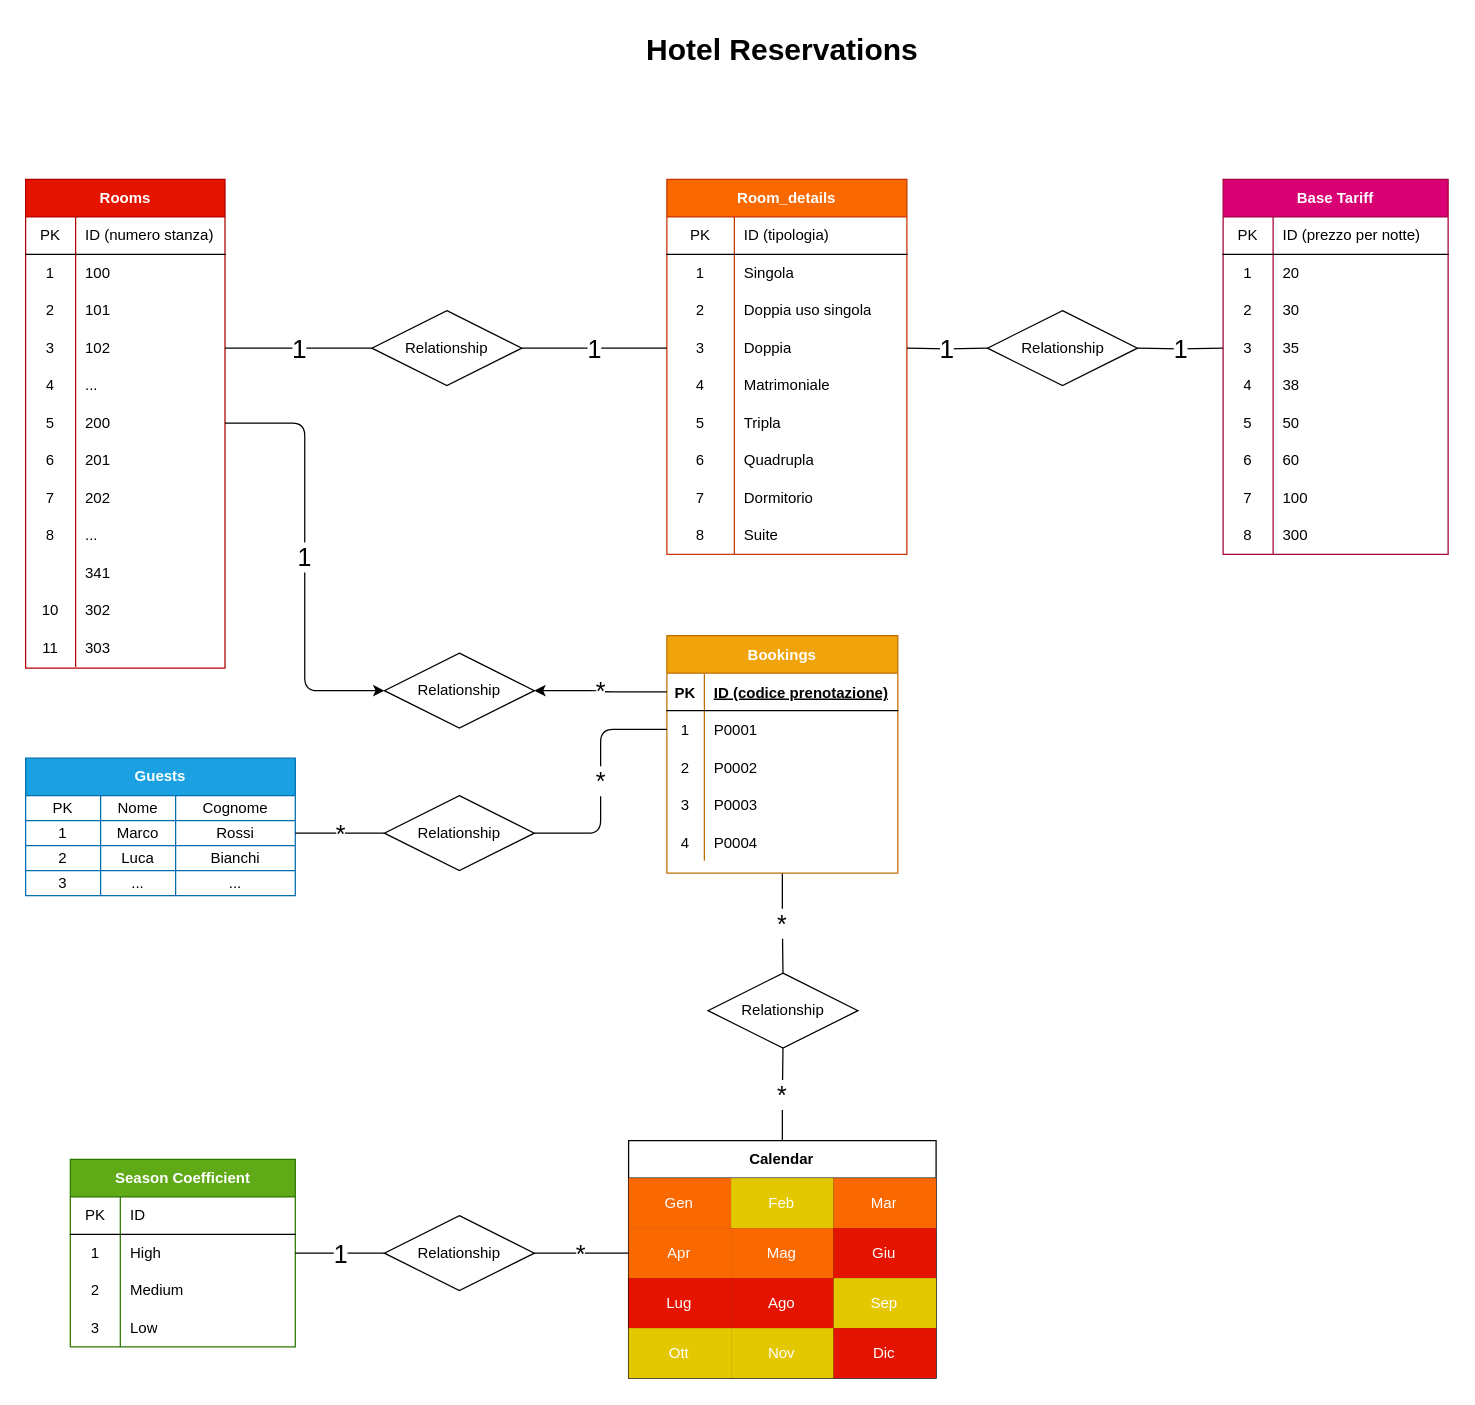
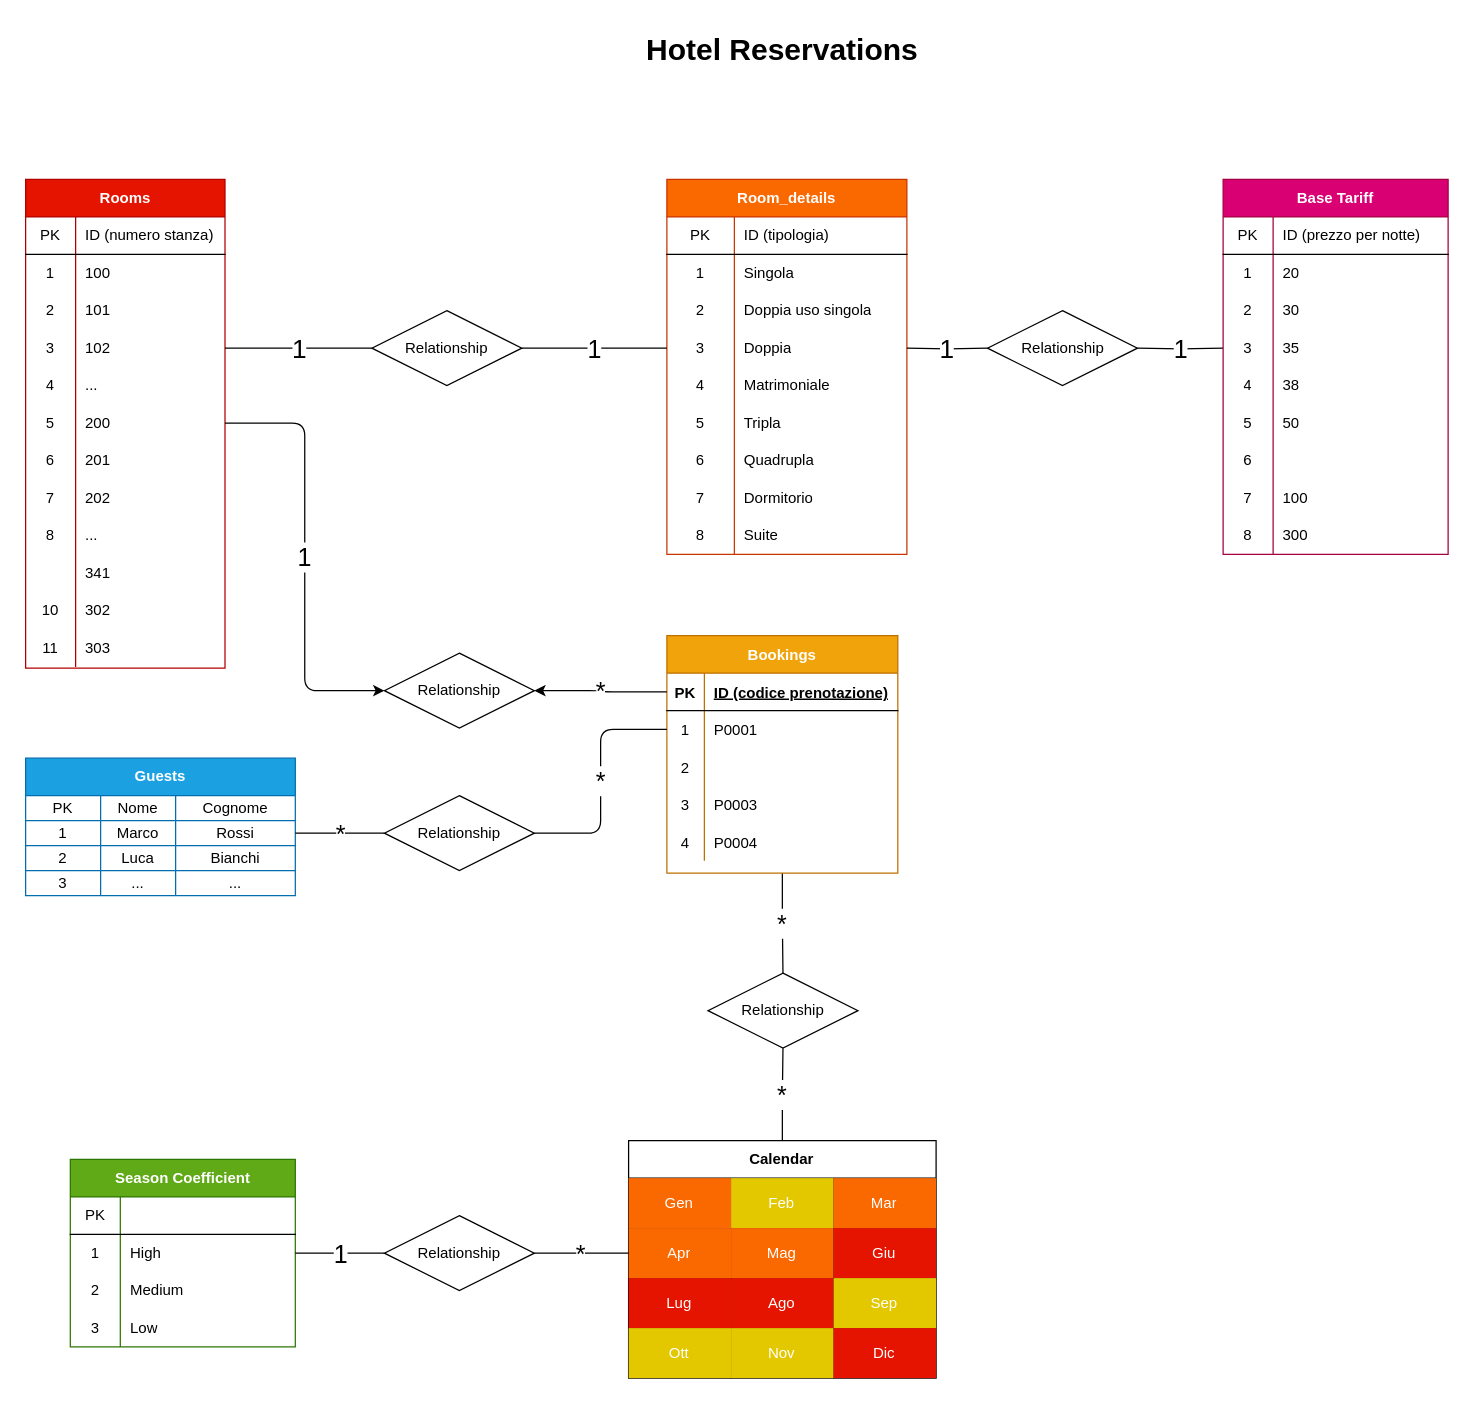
node "60": removed
node "P0002": removed
node "ID": removed
